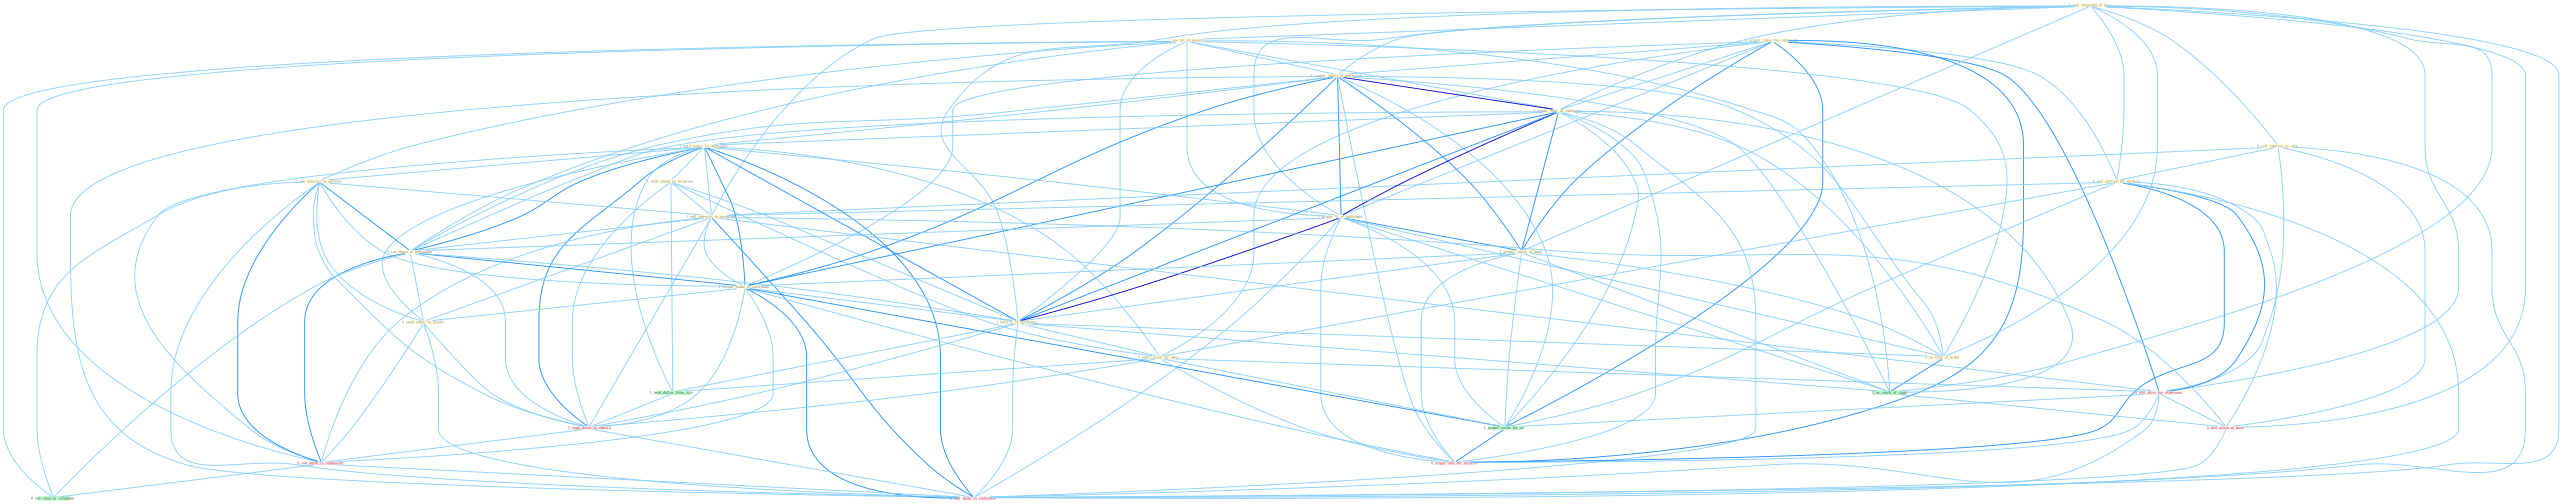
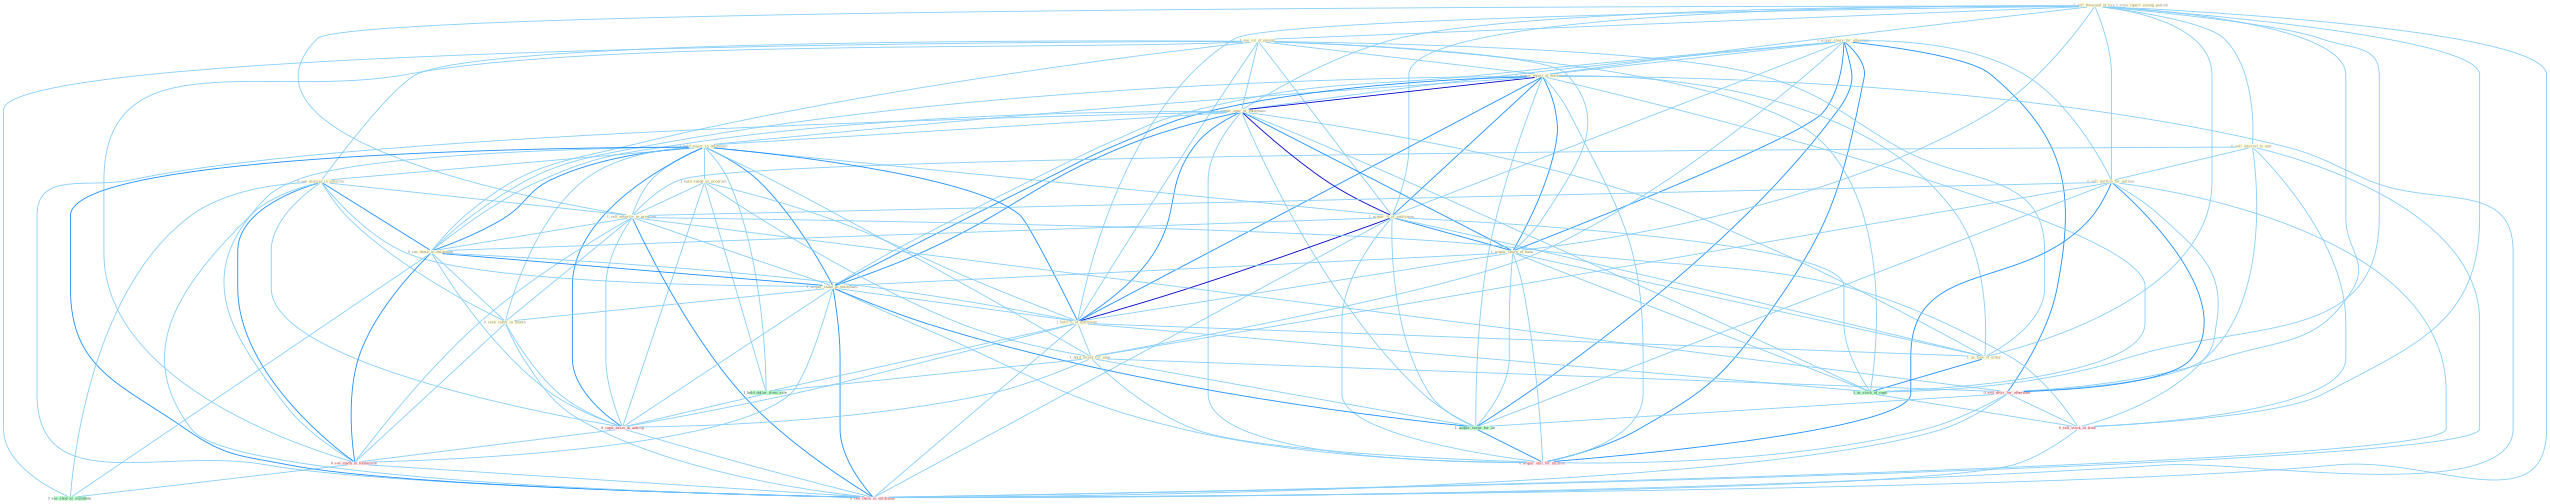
node "0_seen_report_among_patient": added
edge "1_see_lot_of_potenti" -- "1_acquir_share_of_bank": added
